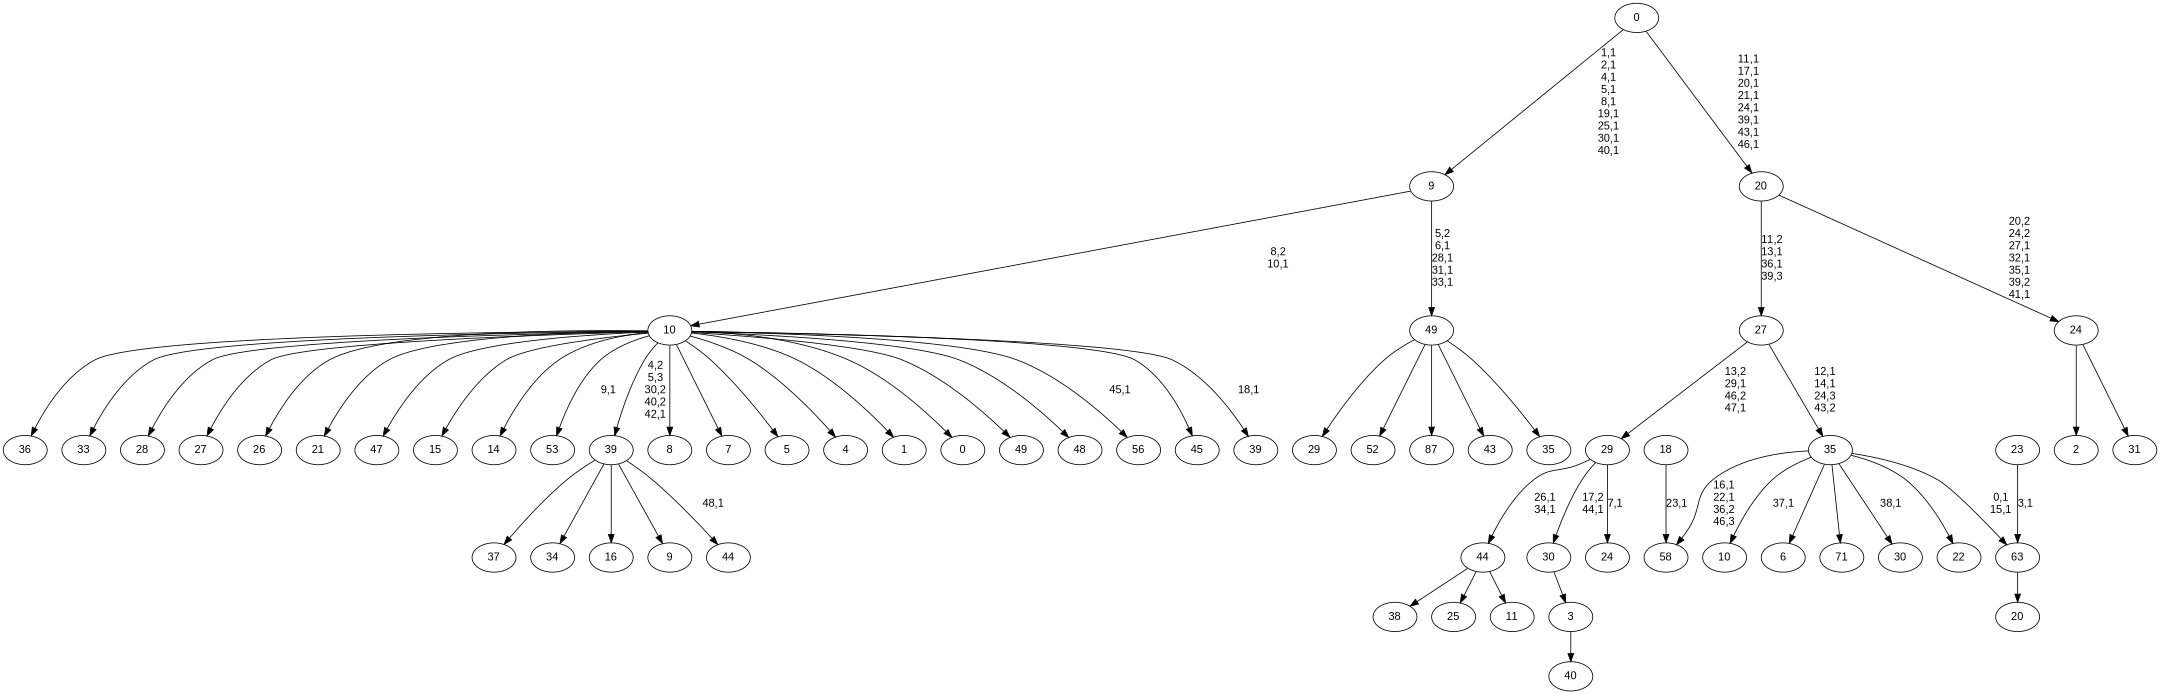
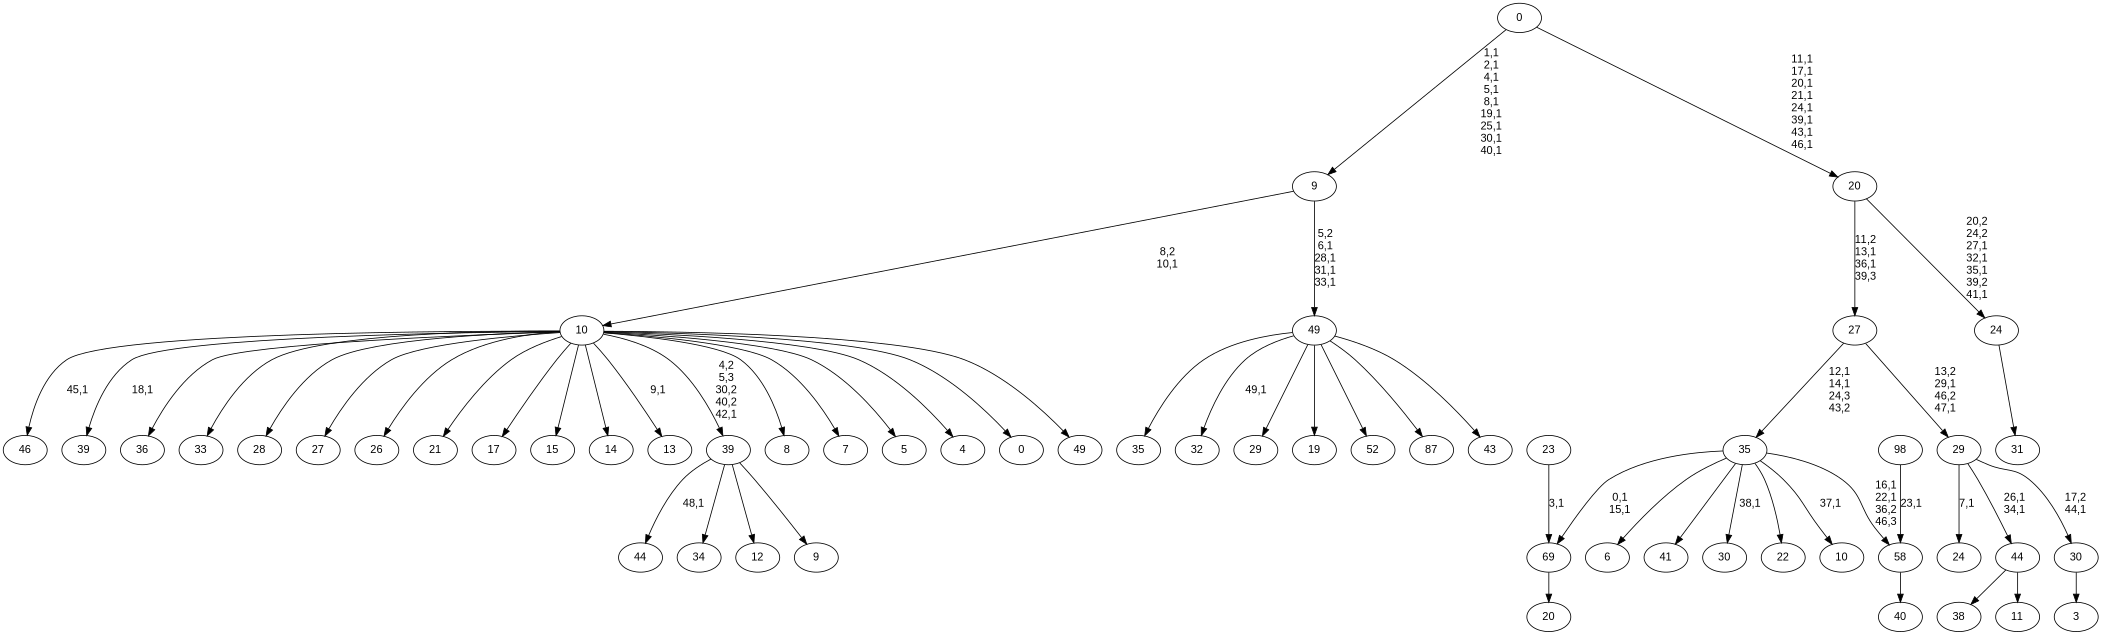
node "47": label "47" -> "17"
node "53": label "53" -> "13"
node "1": removed
node "48": removed
node "56": label "56" -> "46"
node "45": removed
node "32": added
node "19": added
node "18": label "18" -> "98"
node "2": removed
node "37": removed
node "16": label "16" -> "12"
node "71": label "71" -> "41"
node "63": label "63" -> "69"
node "25": removed
edge "3" -> "40": now "58" -> "40"
